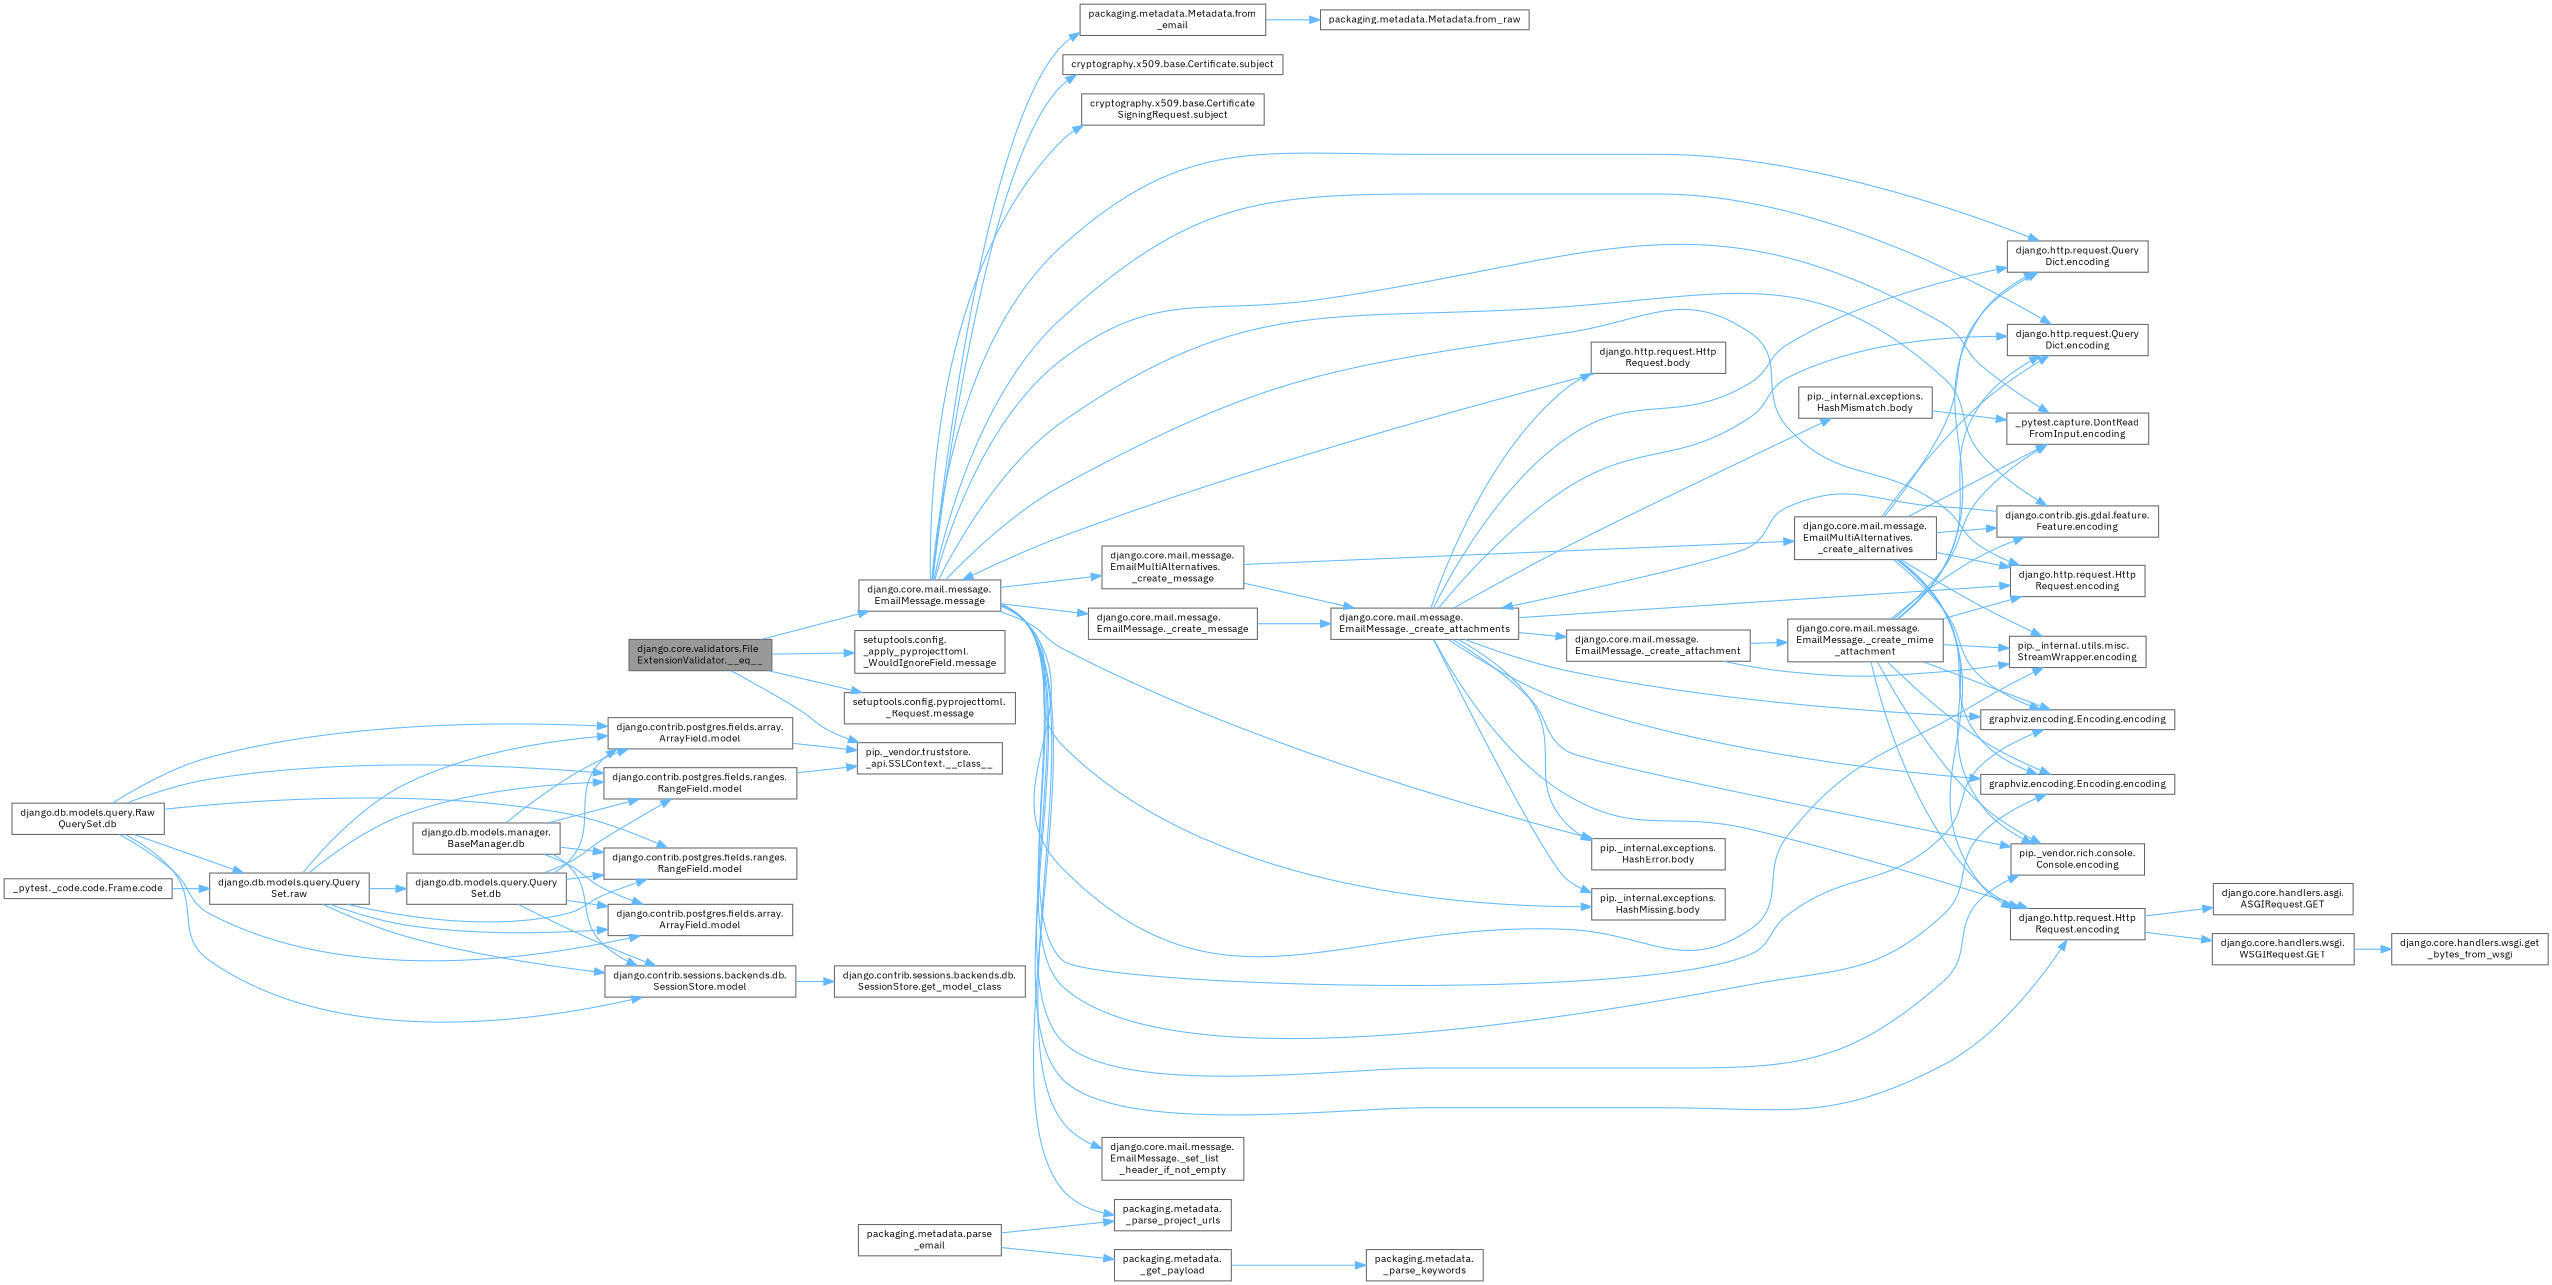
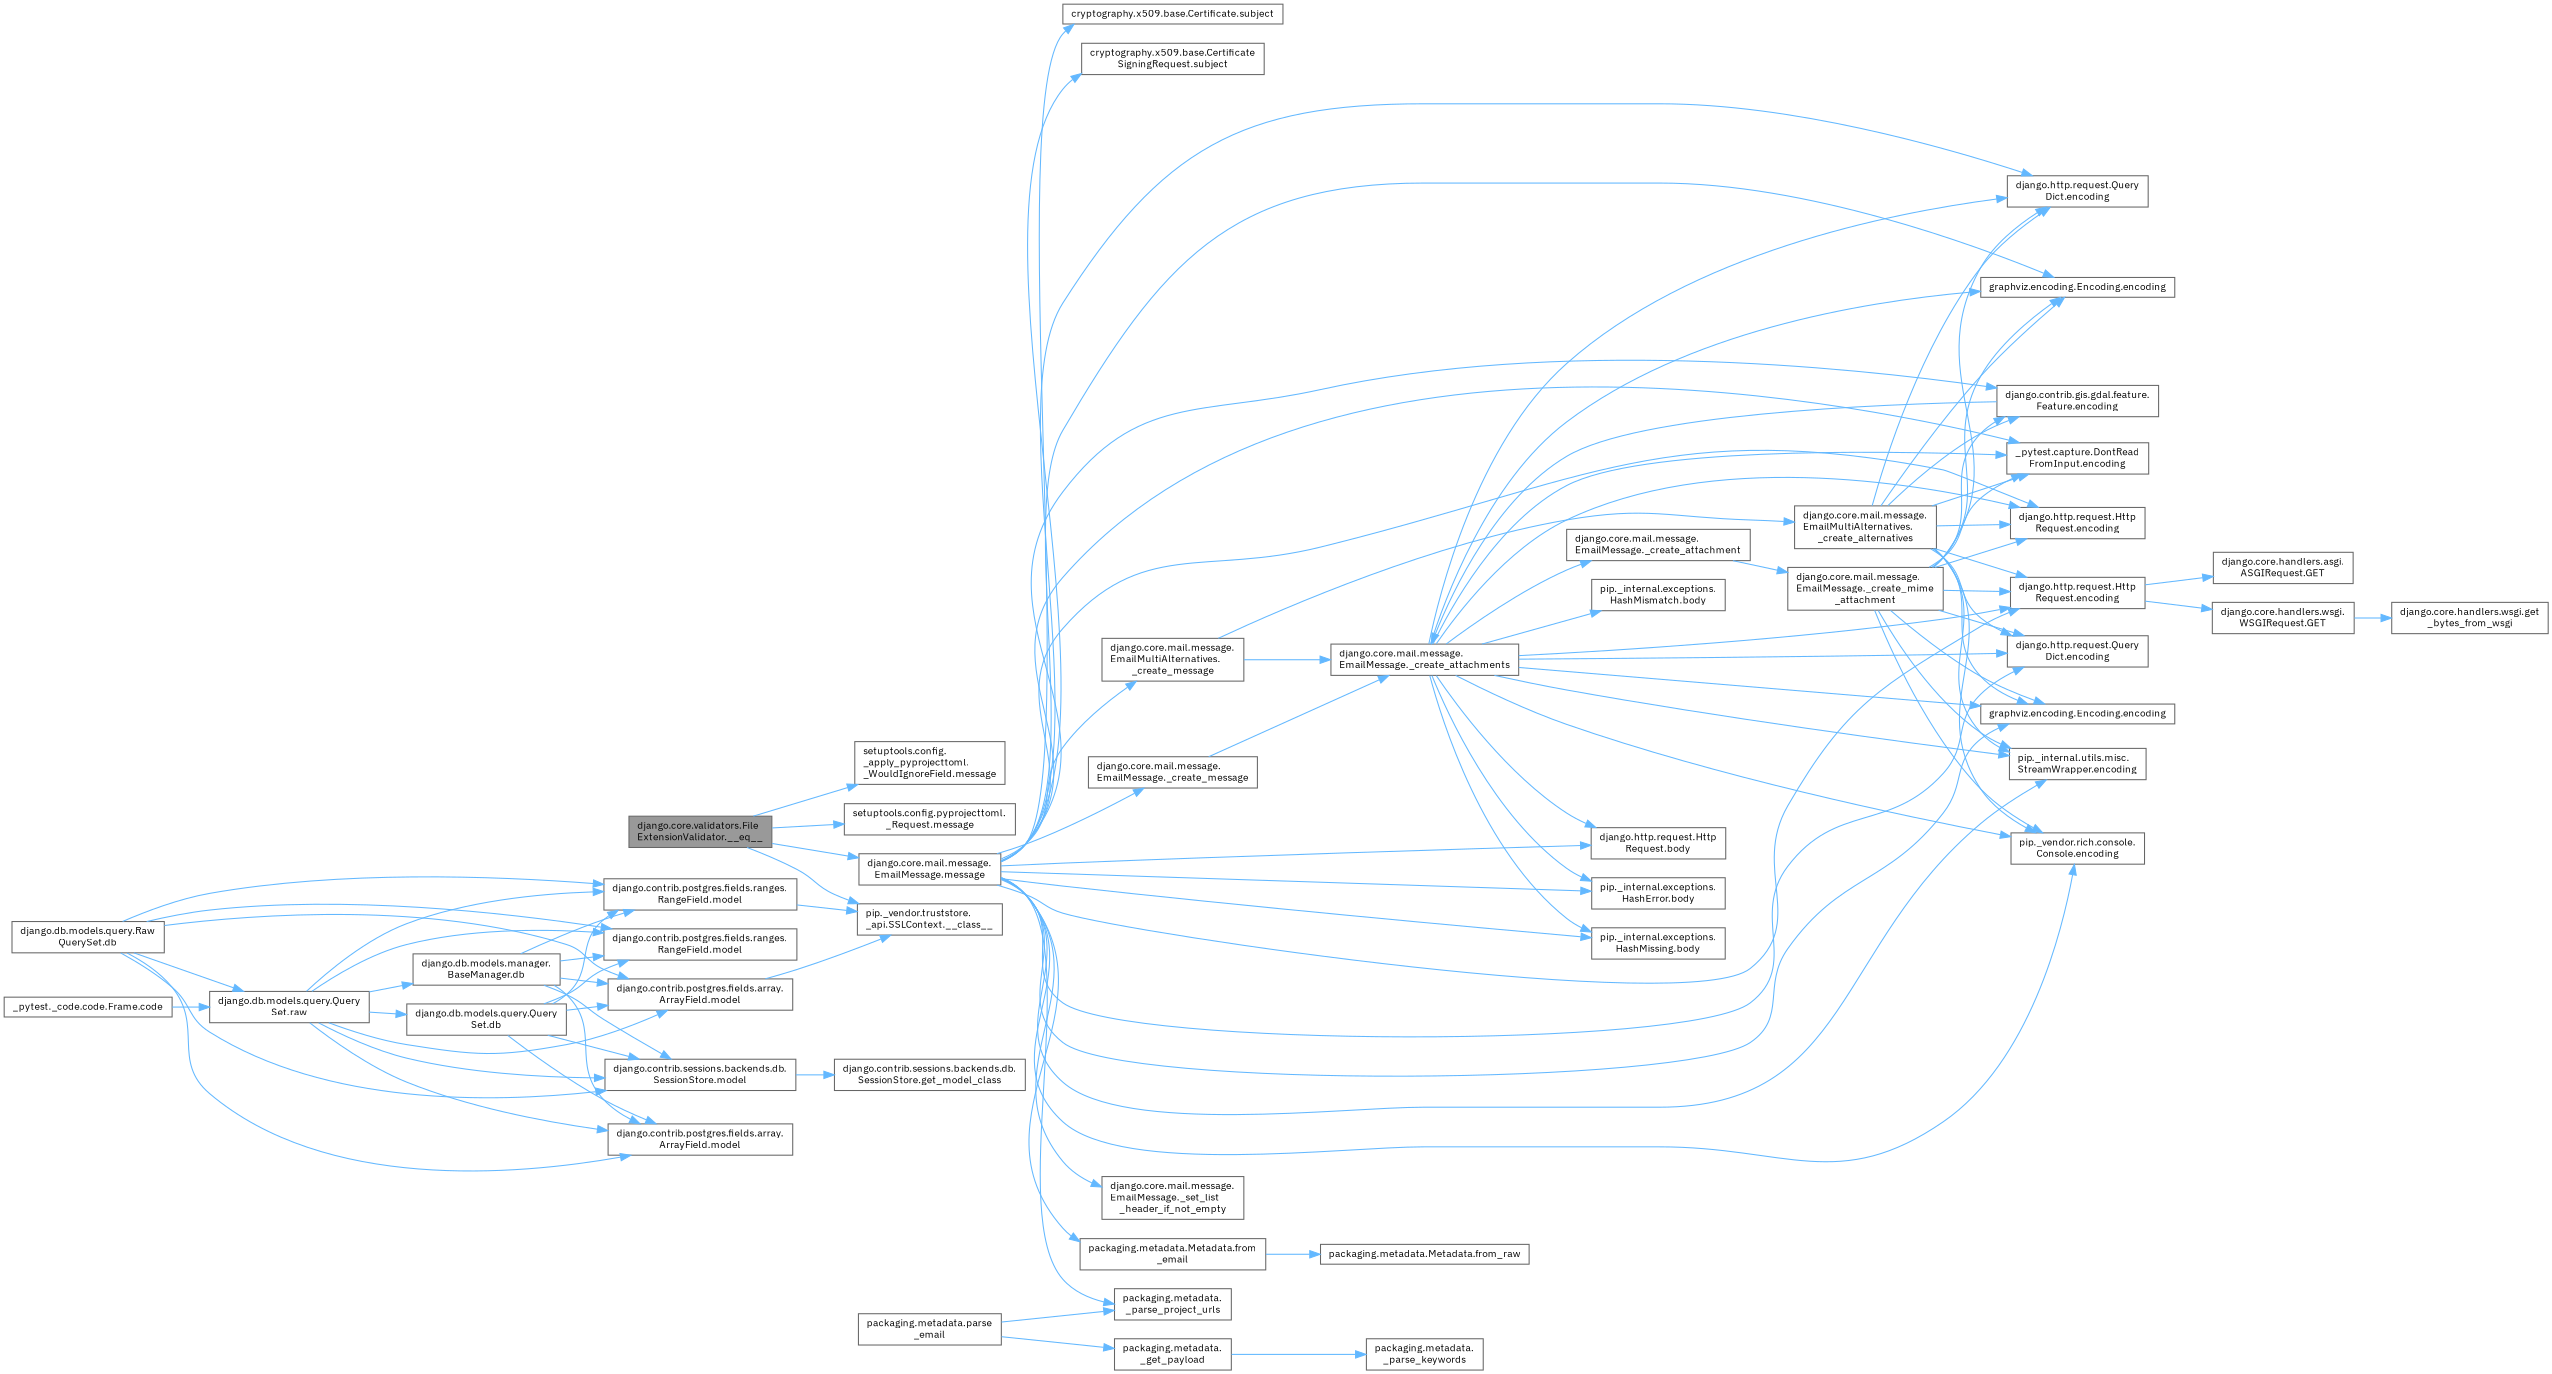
edge "pip._internal.exceptions. HashMismatch.body" -> "_pytest.capture.DontRead FromInput.encoding": now "django.core.mail.message. EmailMessage._create_attachments" -> "_pytest.capture.DontRead FromInput.encoding"
edge "django.http.request.Http Request.body" -> "django.core.mail.message. EmailMessage.message": reversed
edge "django.core.mail.message. EmailMessage._create_attachment" -> "pip._internal.utils.misc. StreamWrapper.encoding": now "django.core.mail.message. EmailMessage._create_attachments" -> "pip._internal.utils.misc. StreamWrapper.encoding"
edge "django.db.models.query.Query Set.raw" -> "django.db.models.manager. BaseManager.db": added
